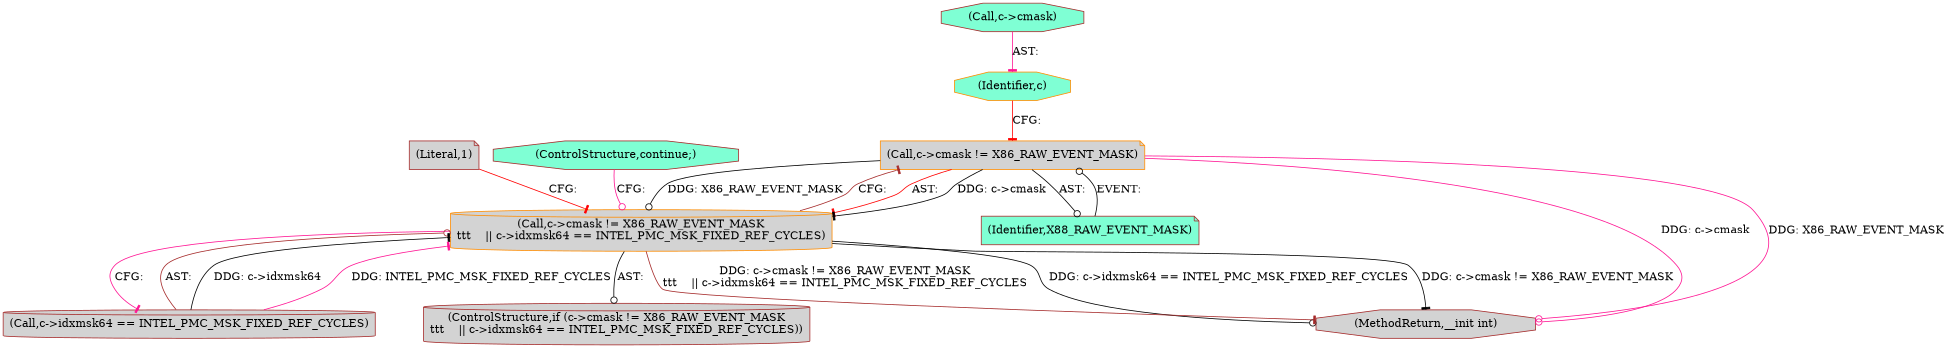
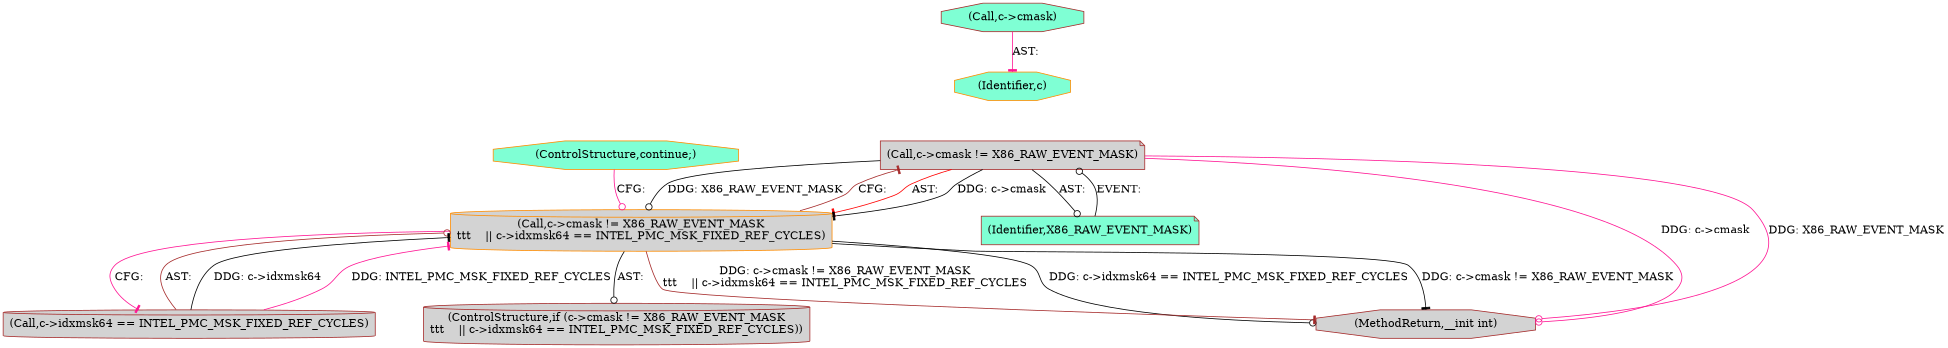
edge "(Identifier,c)" -> "(Call,c->cmask != X86_RAW_EVENT_MASK)": removed, label "CFG:"
node "(Literal,1)": removed
node "(ControlStructure,continue;)": color brown -> darkorange
node "(Call,c->cmask != X86_RAW_EVENT_MASK)": color darkorange -> brown
node "(Identifier,X88_RAW_EVENT_MASK)": label "(Identifier,X88_RAW_EVENT_MASK)" -> "(Identifier,X86_RAW_EVENT_MASK)"
